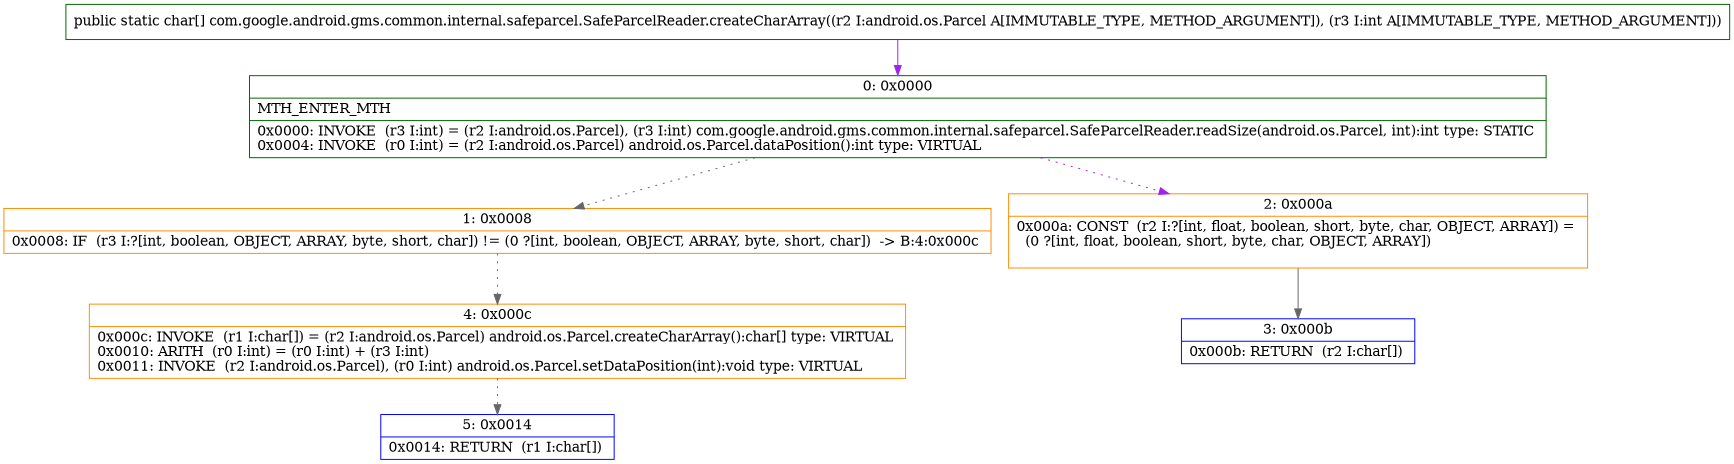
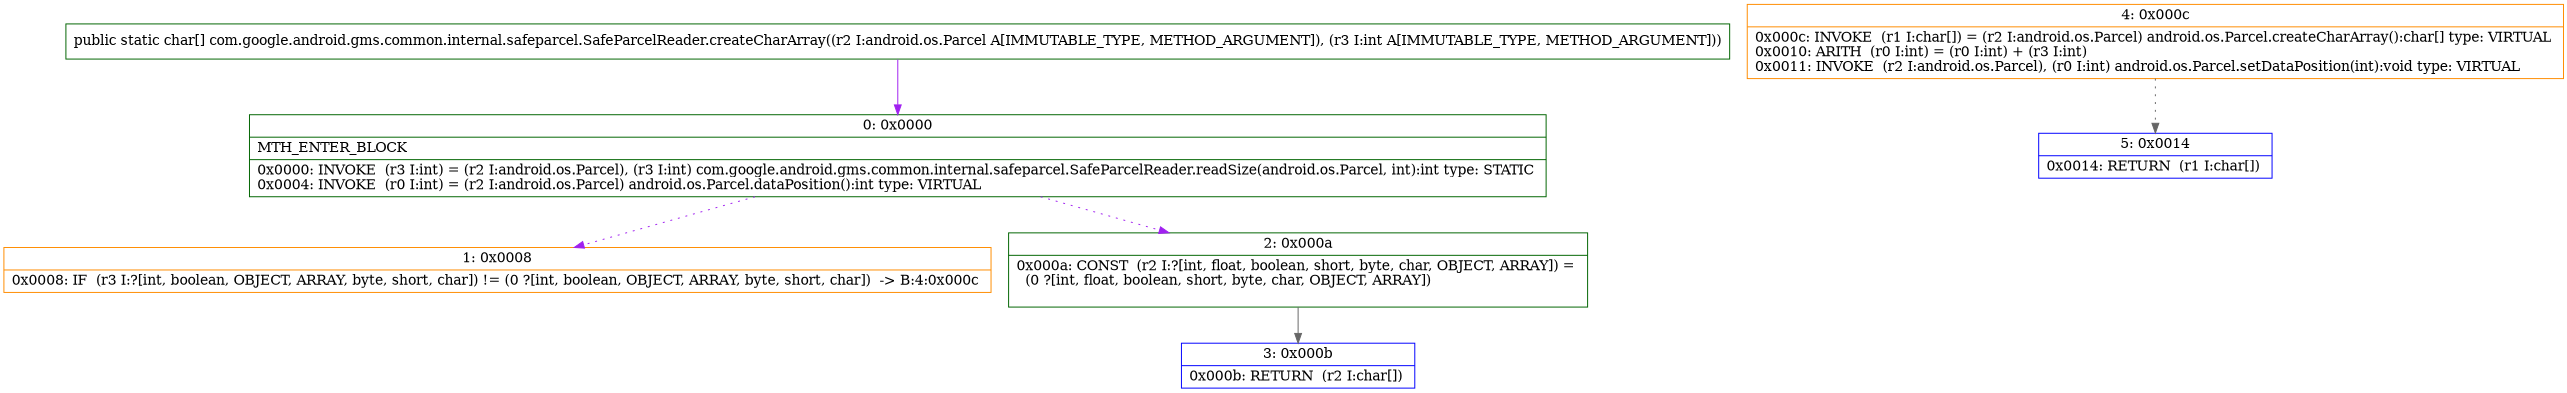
node "0: 0x0000": text "MTH_ENTER_MTH" -> "MTH_ENTER_BLOCK"
edge "0: 0x0000" -> "1: 0x0008": color gray40 -> purple
node "2: 0x000a": color darkorange -> darkgreen
edge "1: 0x0008" -> "4: 0x000c": removed
